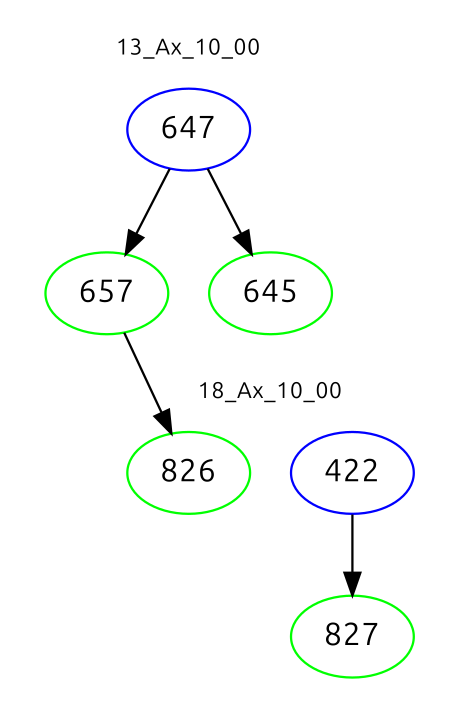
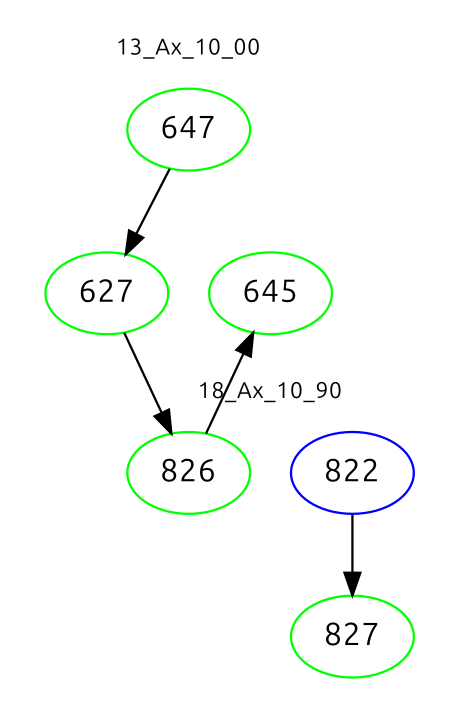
node "647": color blue -> green
edge "647" -> "645": now "826" -> "645"
node "657": label "657" -> "627"
cluster "18_Ax_10_00": label "18_Ax_10_00" -> "18_Ax_10_90"
node "422": label "422" -> "822"
